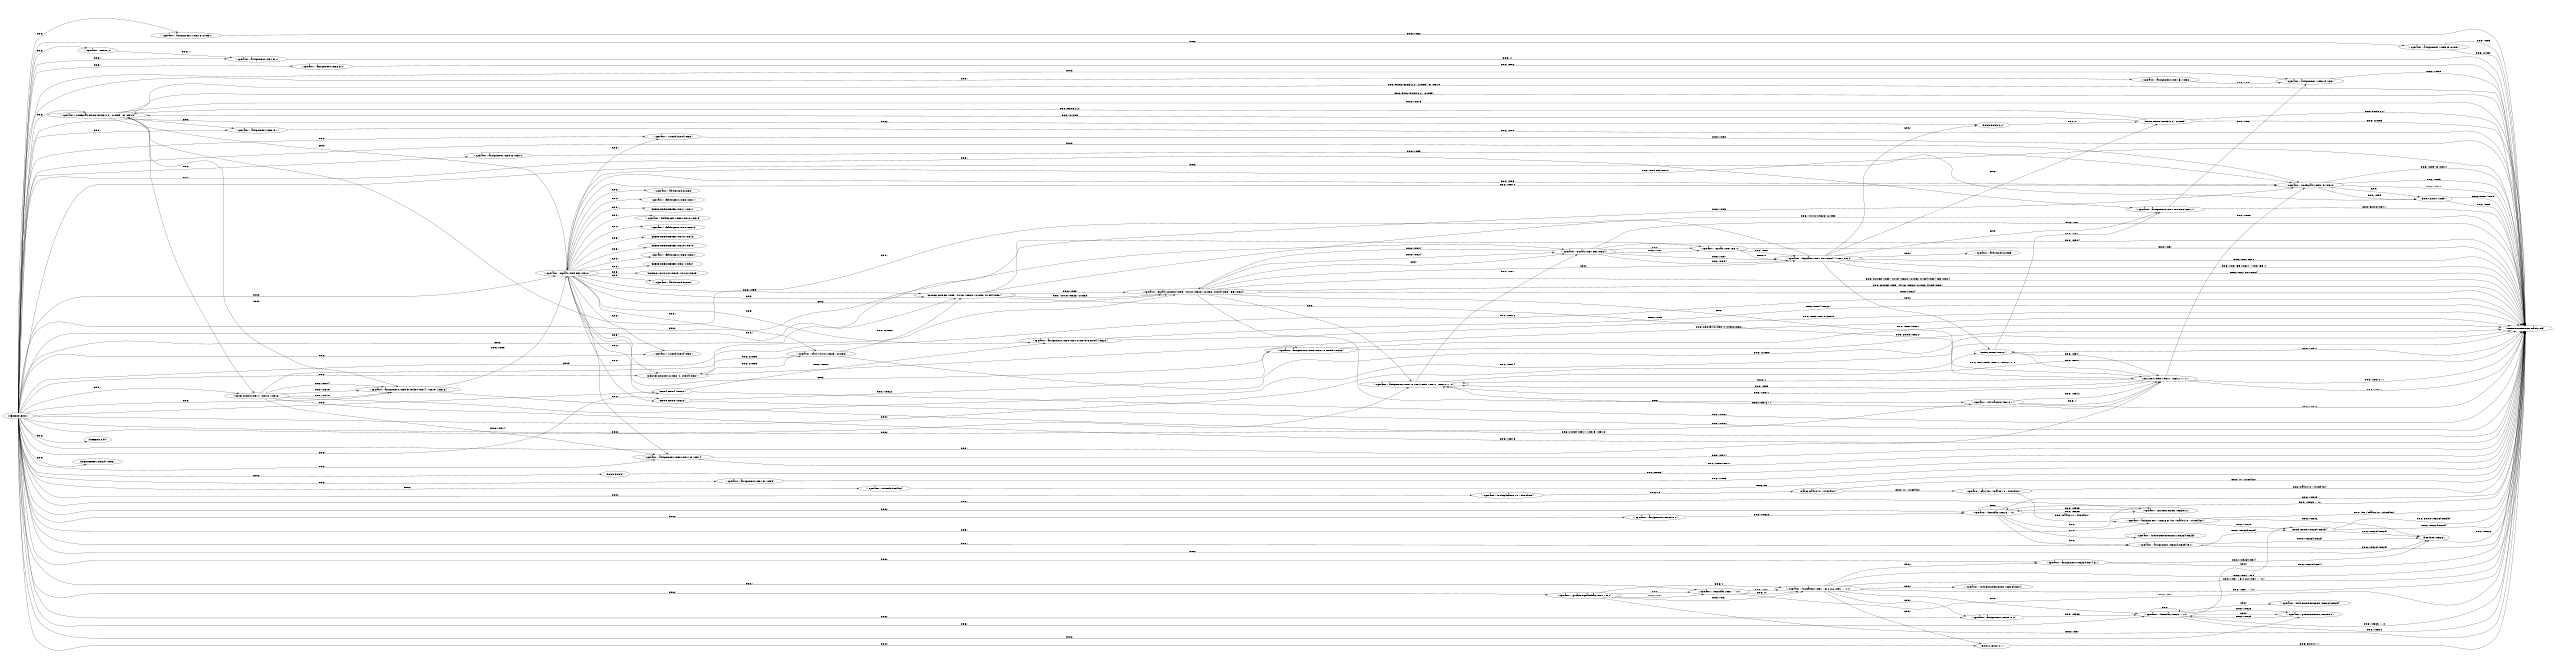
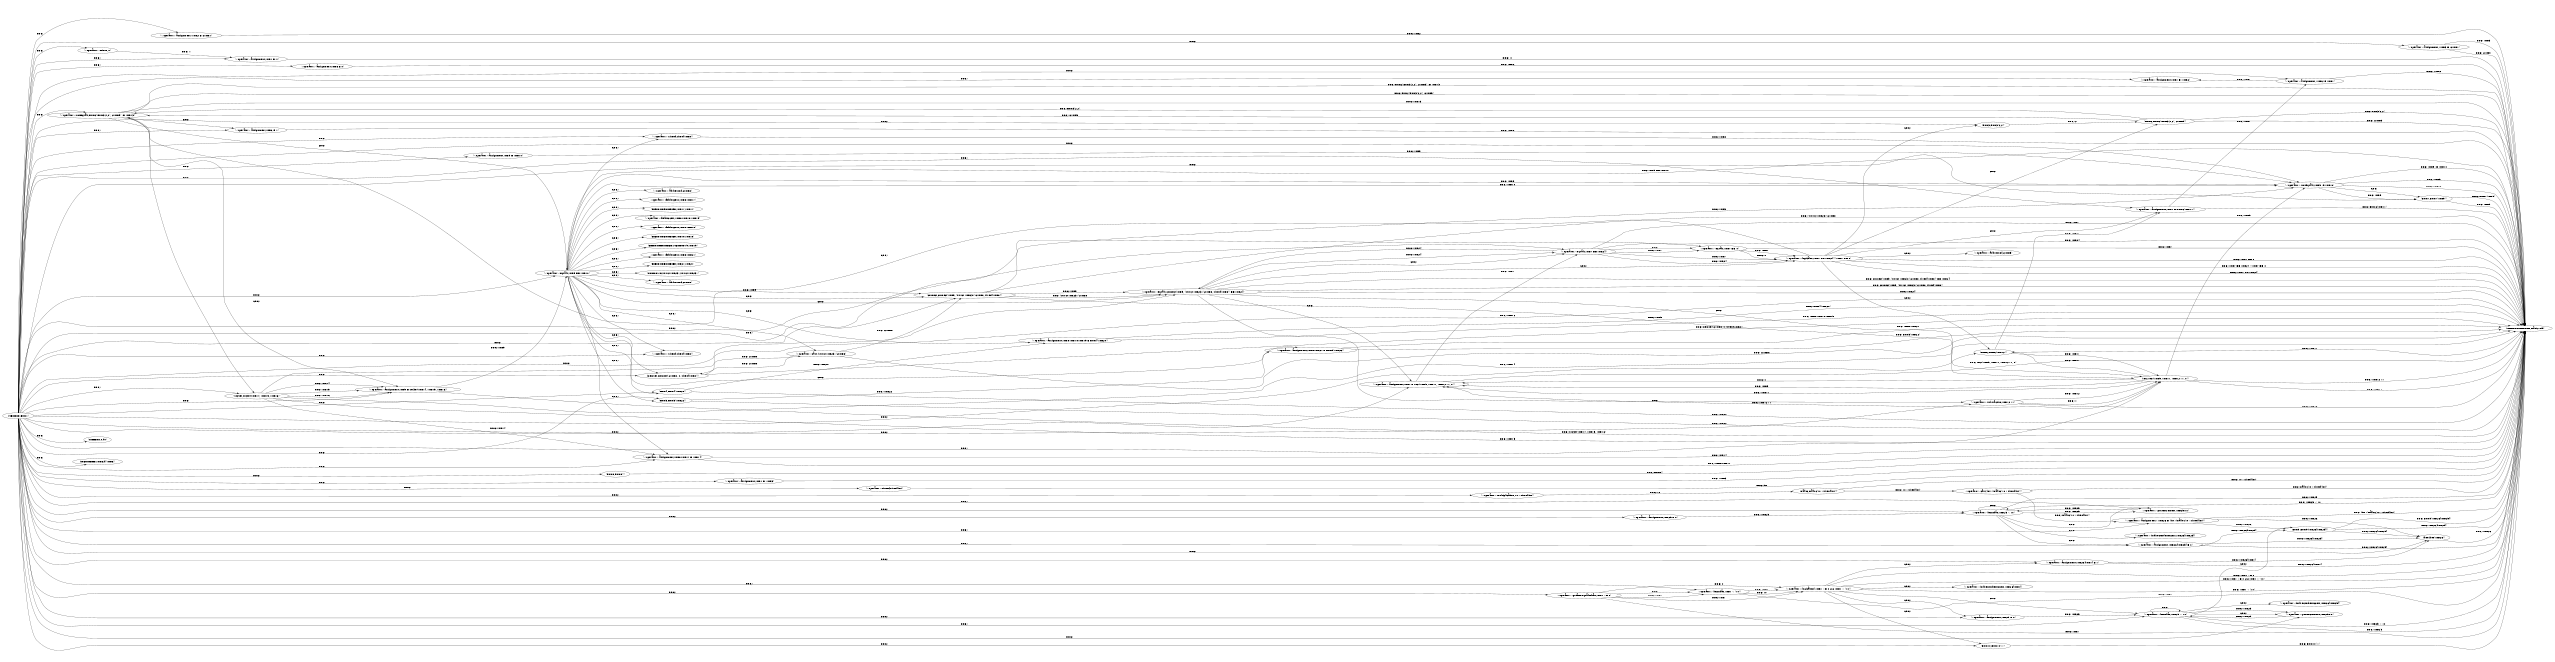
edge "(<operator>.assignment,VAR1 = *VAR2)" -> "(<operator>.assignment,*VAR2 = VAR1)": reversed
node "(FIELD_IDENTIFIER,VAR19,VAR19)": label "(FIELD_IDENTIFIER,VAR19,VAR19)" -> "(FIELD_IDENTIFIER,METHOD19,VAR19)"
